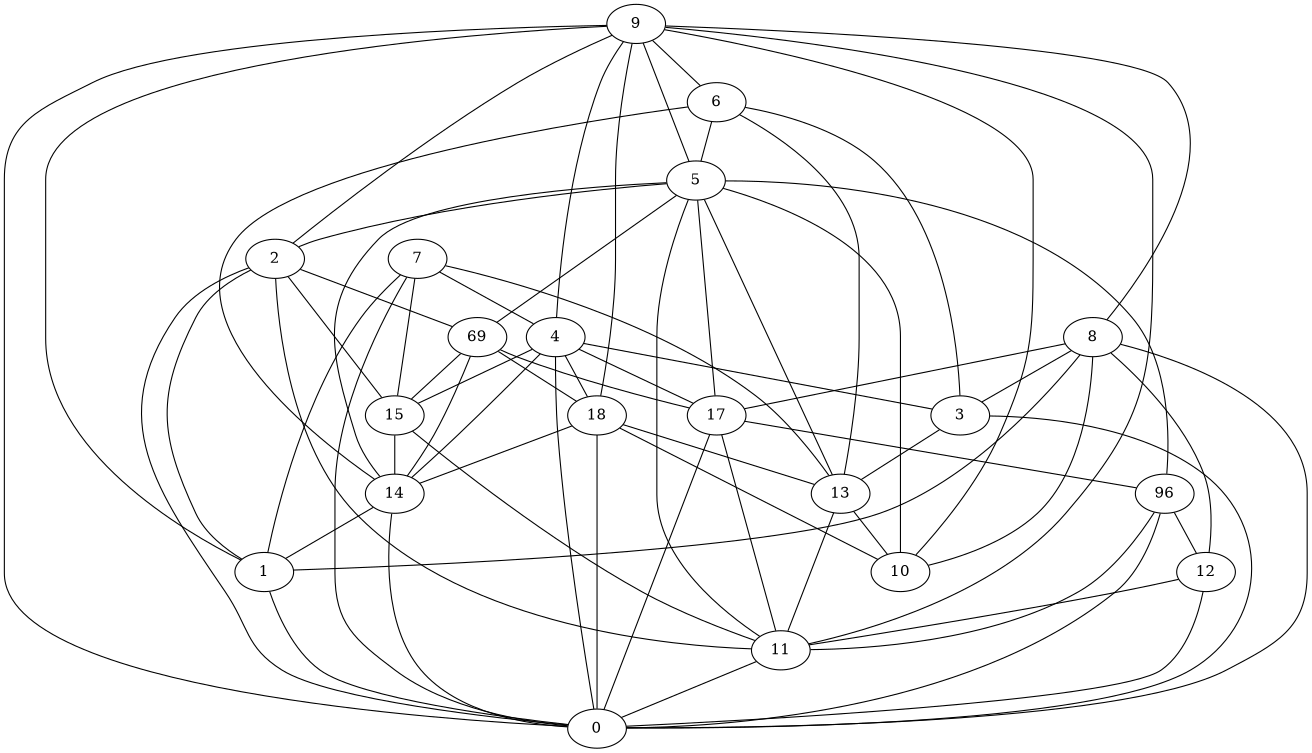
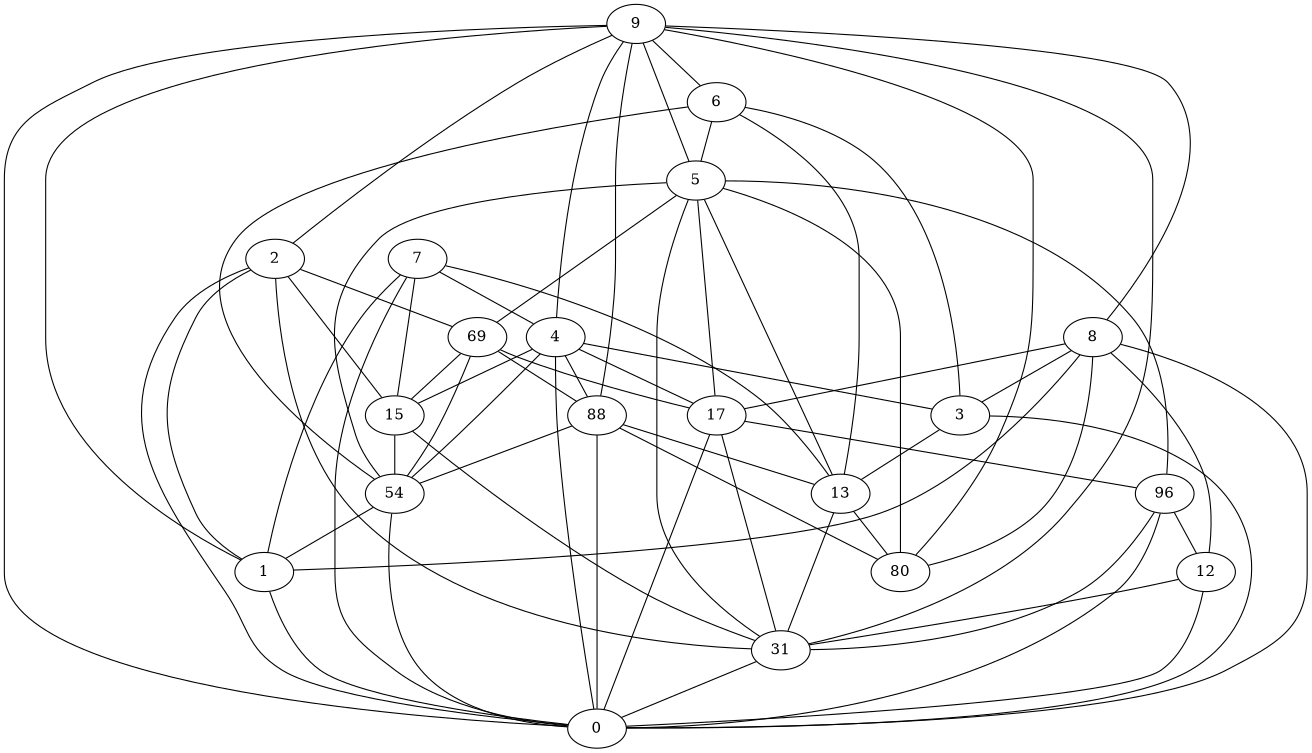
edge "5" -- "2": removed
node "18": label "18" -> "88"
node "14": label "14" -> "54"
node "10": label "10" -> "80"
node "11": label "11" -> "31"
